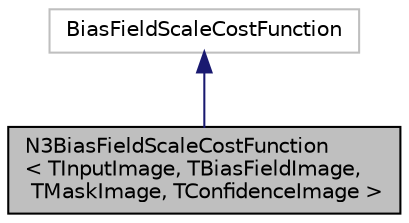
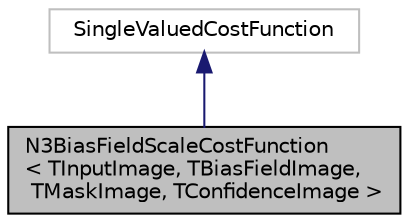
node "BiasFieldScaleCostFunction": label "BiasFieldScaleCostFunction" -> "SingleValuedCostFunction"
